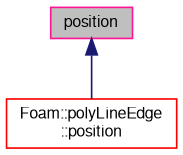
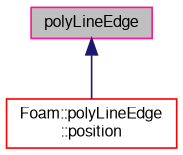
node "position": label "position" -> "polyLineEdge"
